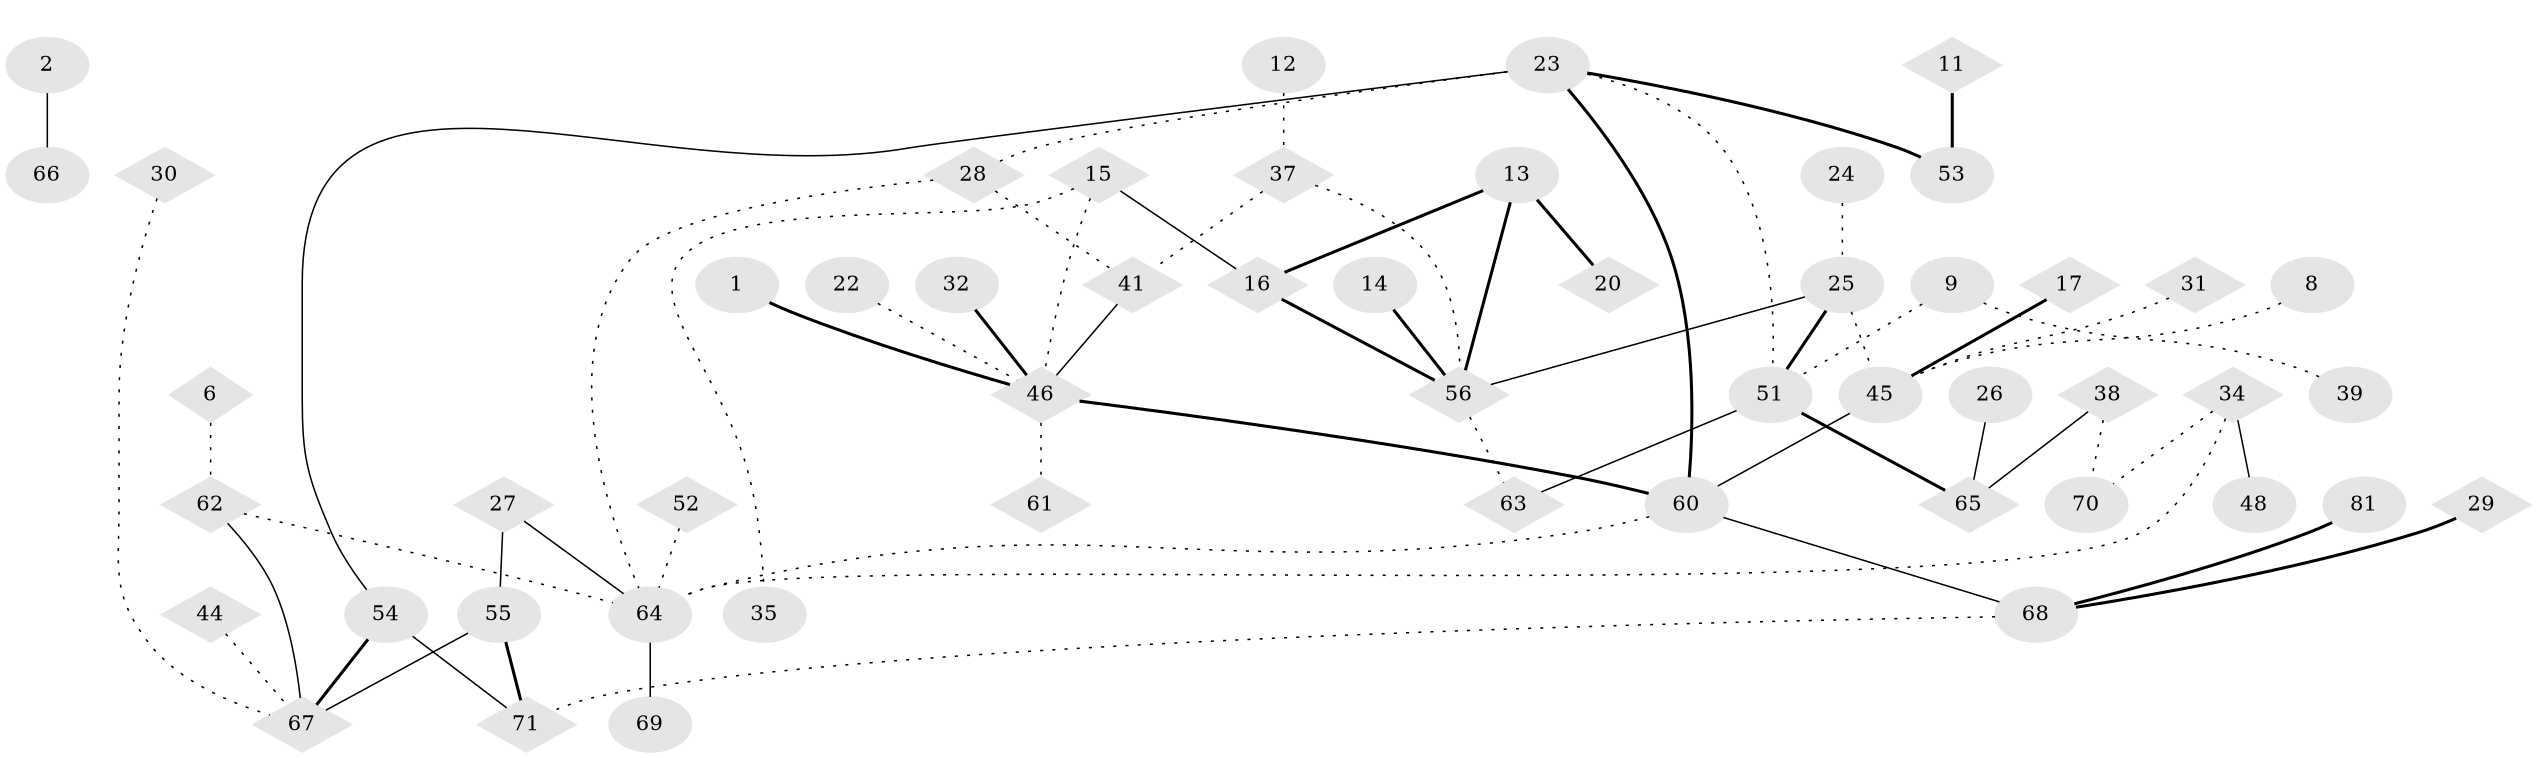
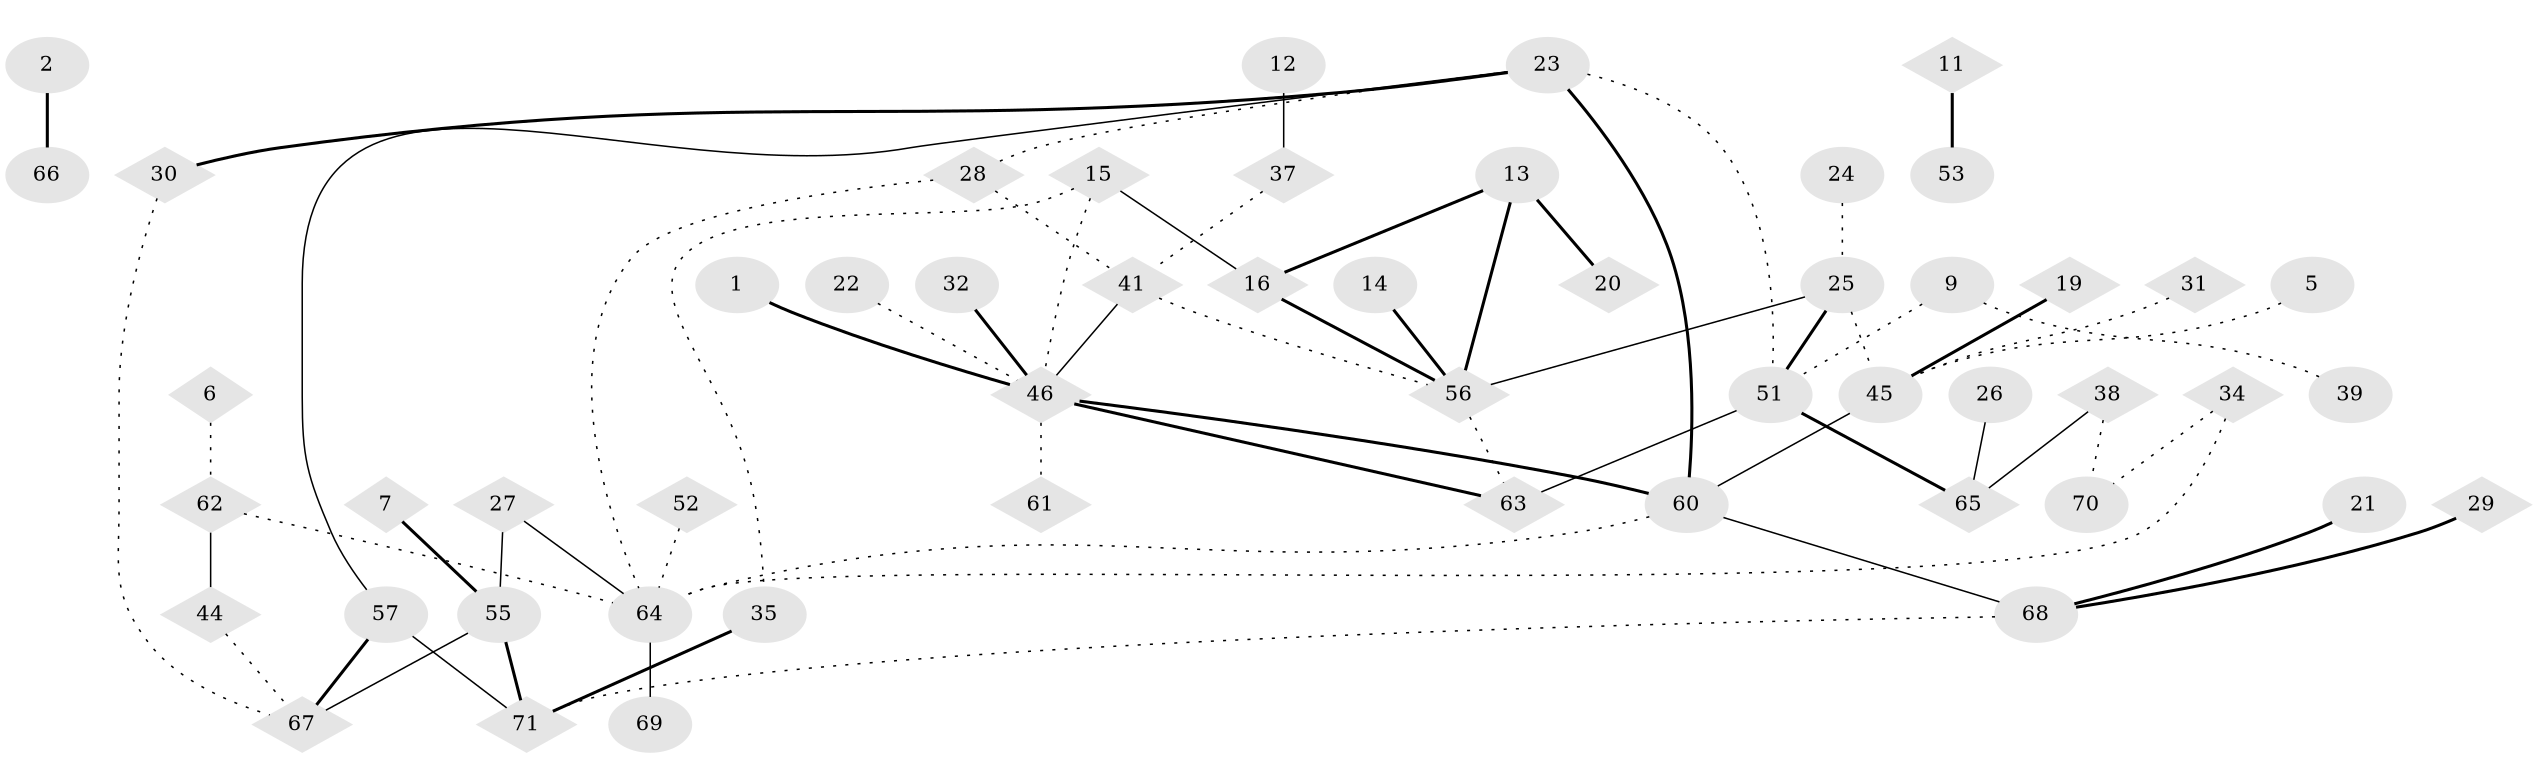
edge "23" -- "53": now "23" -- "30"
edge "2" -- "66": style solid -> bold
edge "12" -- "37": style dotted -> solid
edge "37" -- "56": now "41" -- "56"
node "17": label "17" -> "19"
node "8": label "8" -> "5"
edge "46" -- "63": added
node "7": added
node "48": removed
node "81": label "81" -> "21"
edge "62" -- "67": now "62" -- "44"
node "54": label "54" -> "57"
edge "35" -- "71": added
